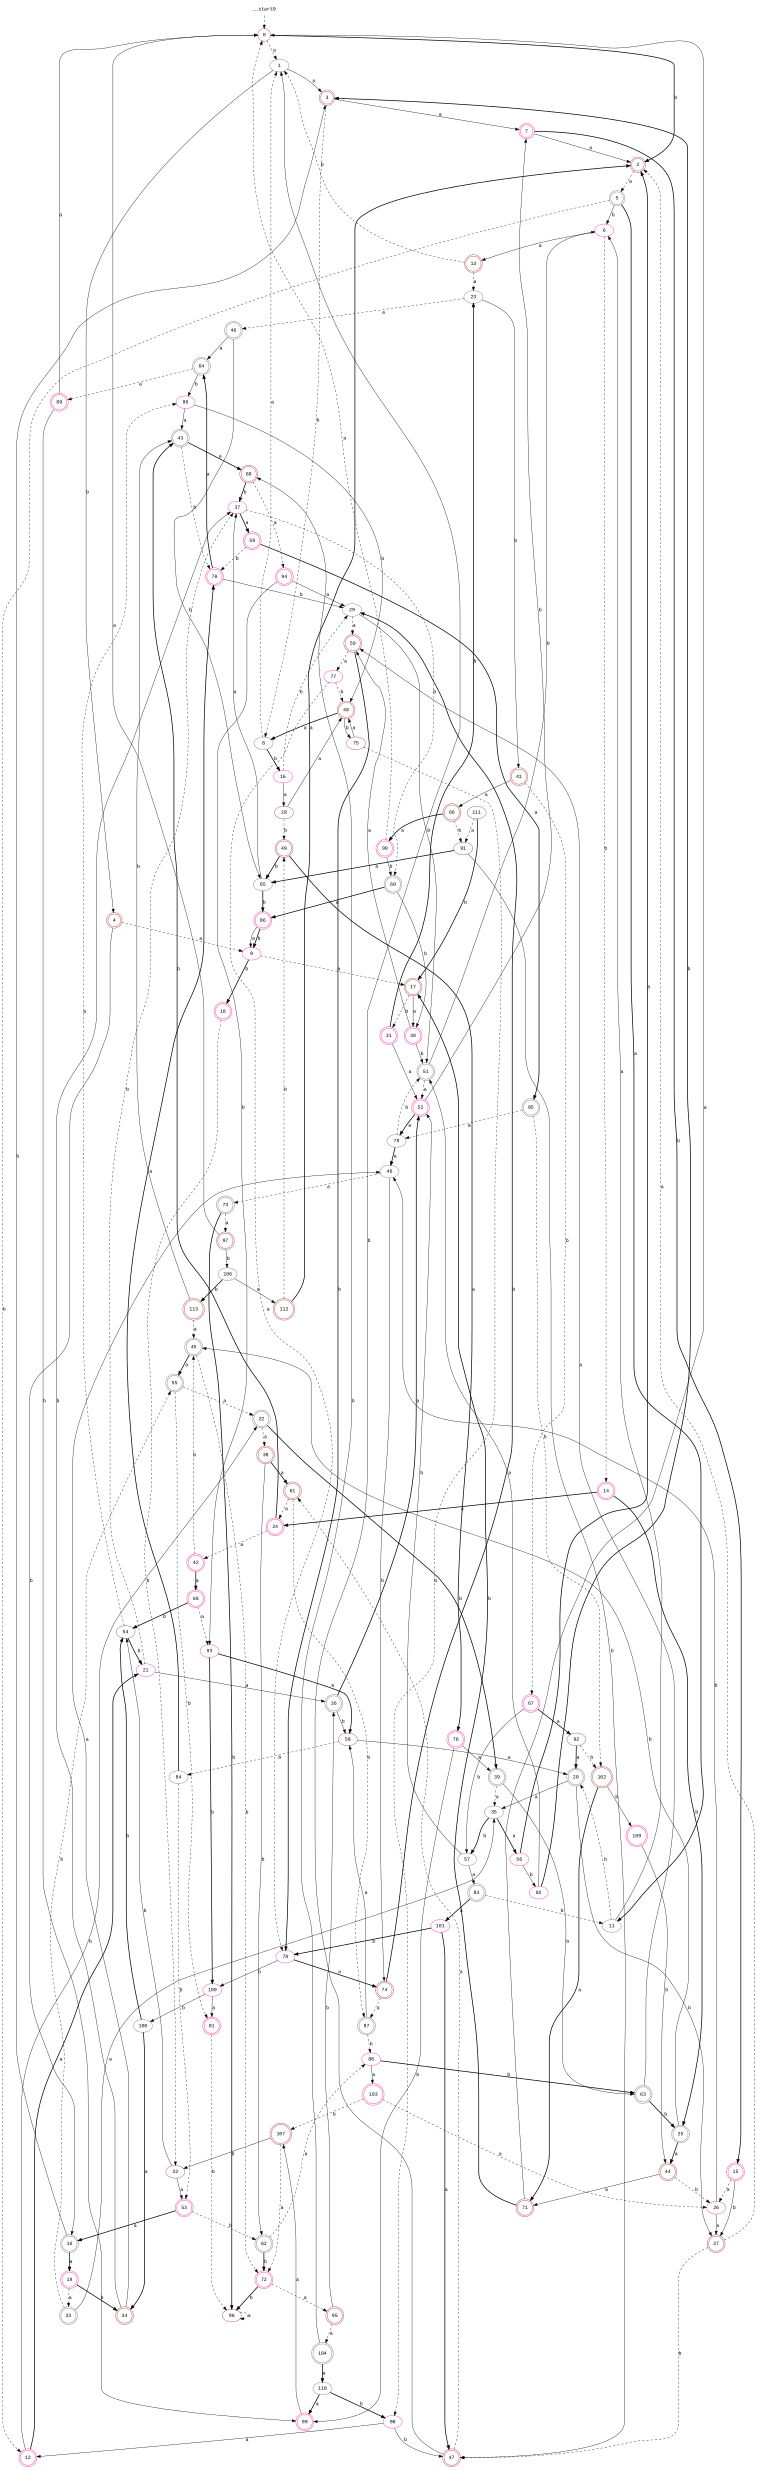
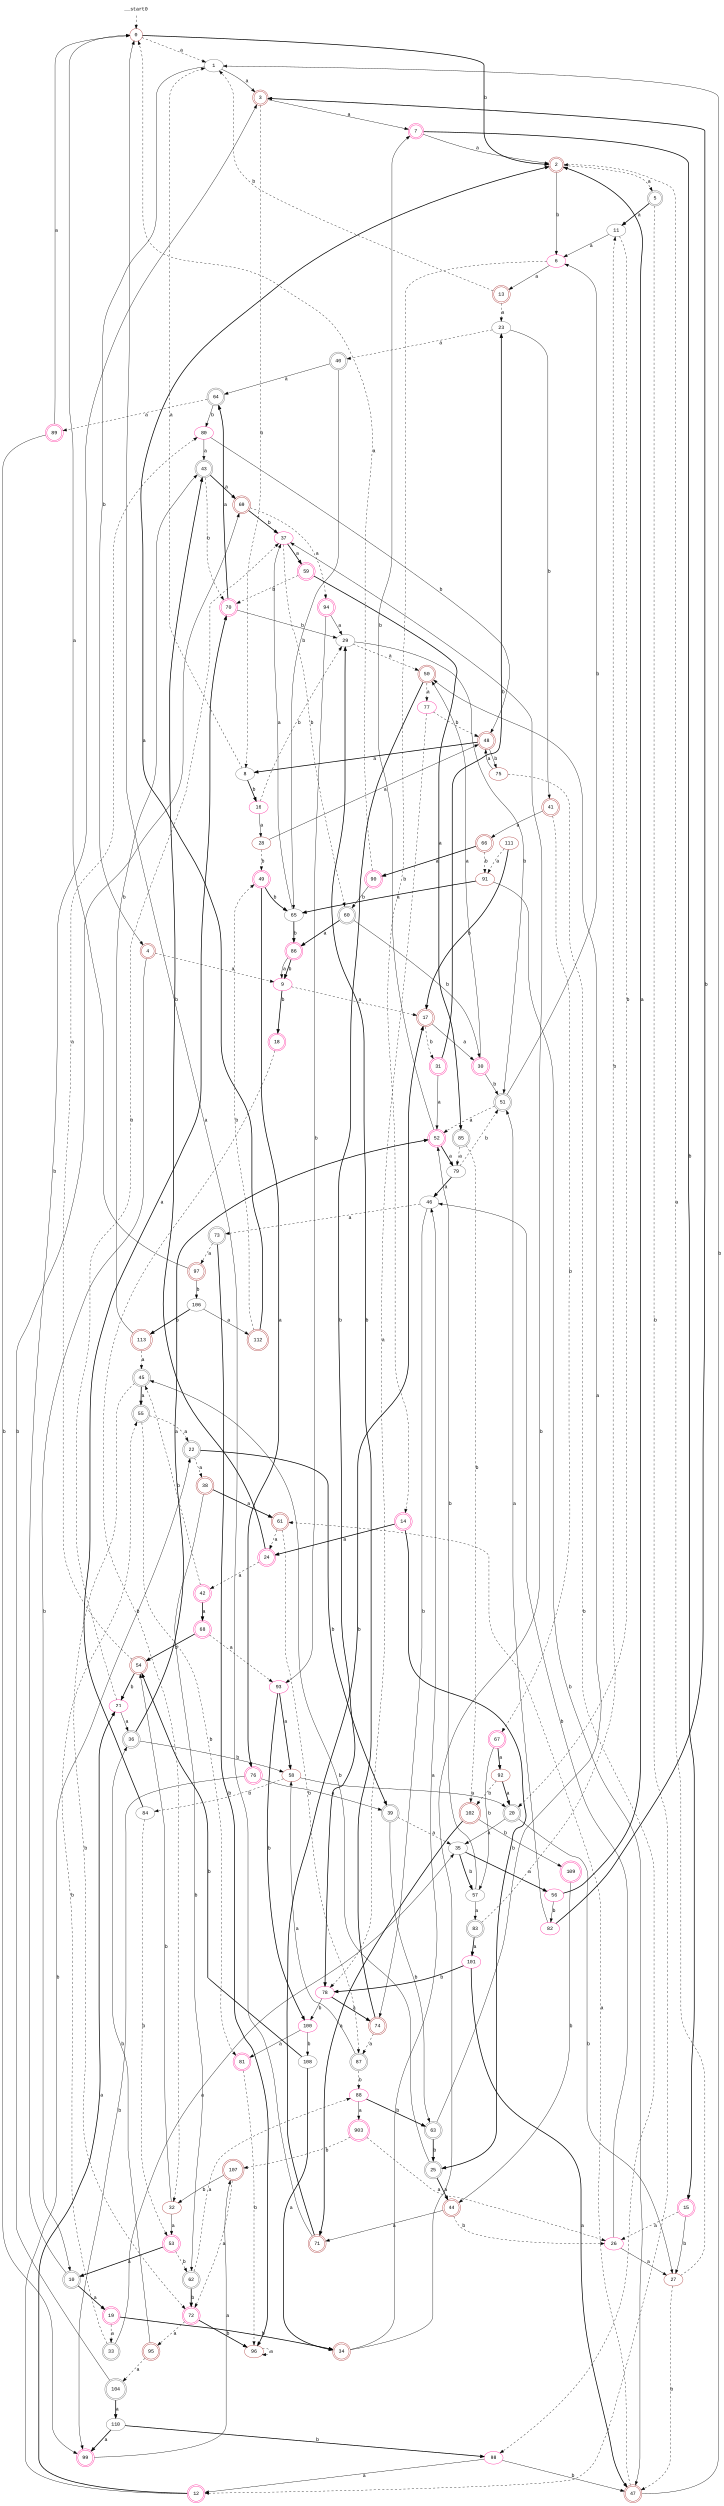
edge "5" -> "6": now "2" -> "6"
node "49": color brown -> deeppink
node "54": shape ellipse -> doublecircle
node "103": label "103" -> "903"
node "27": shape doublecircle -> ellipse
